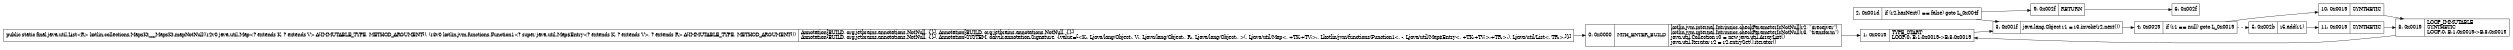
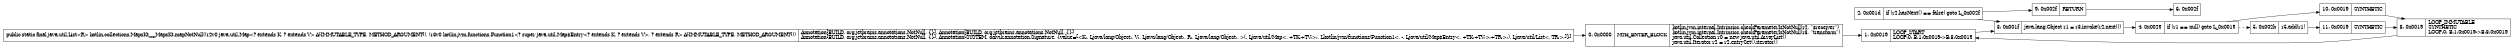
node "2: 0x001d": text "if (r2.hasNext() == false) goto L_0x004f" -> "if (r2.hasNext() == false) goto L_0x002f"
node "1: 0x0019": text "TYPE_START" -> "LOOP_START"
node "0: 0x0000": text "MTH_ENTER_BUILD" -> "MTH_ENTER_BLOCK"
